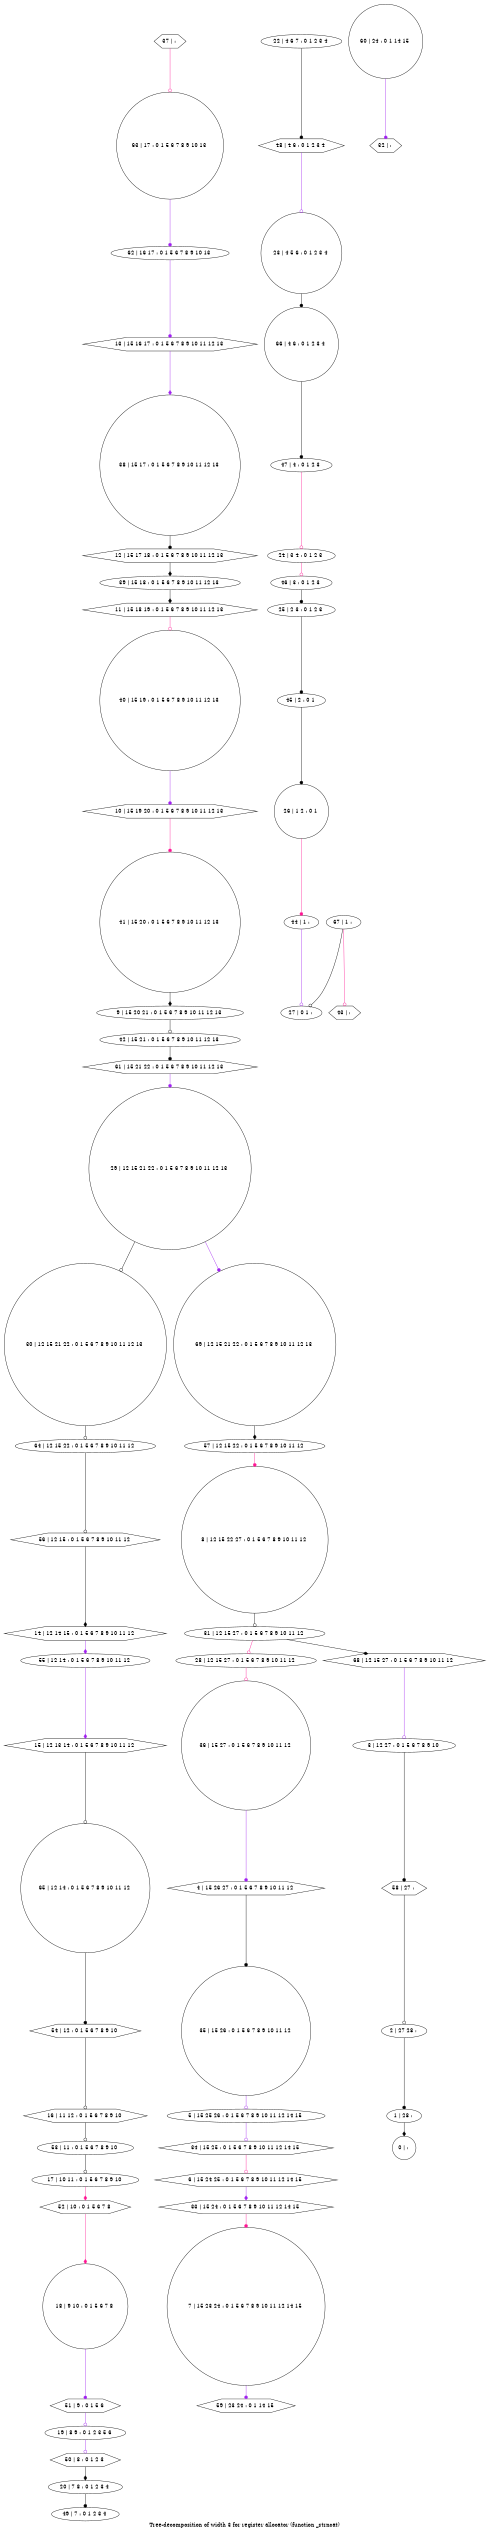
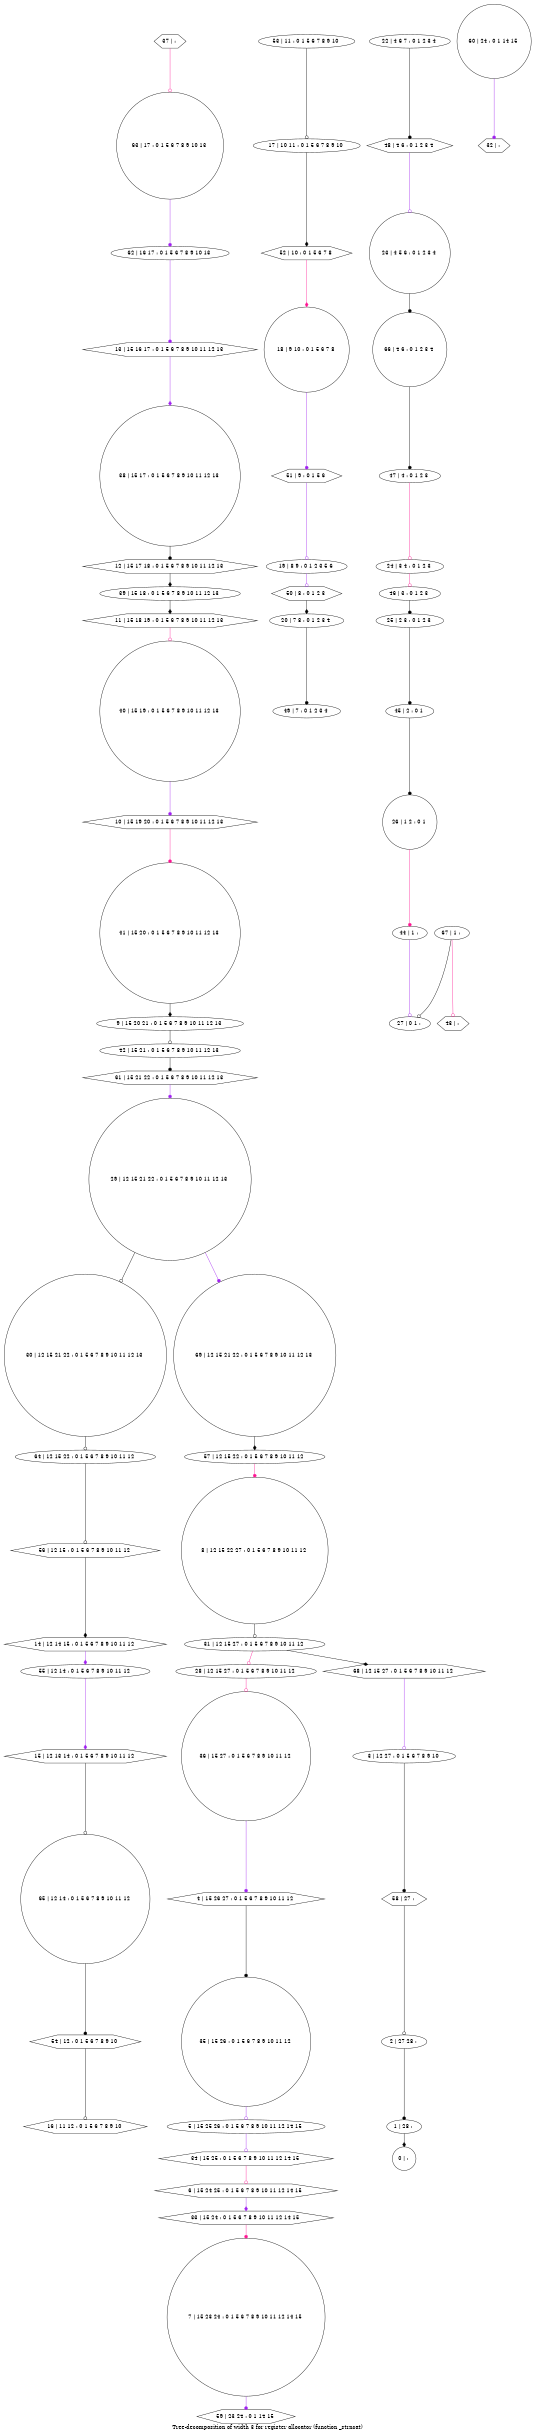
edge "16 | 11 12 : 0 1 5 6 7 8 9 10" -> "53 | 11 : 0 1 5 6 7 8 9 10": removed
edge "17 | 10 11 : 0 1 5 6 7 8 9 10" -> "52 | 10 : 0 1 5 6 7 8": color deeppink -> black
